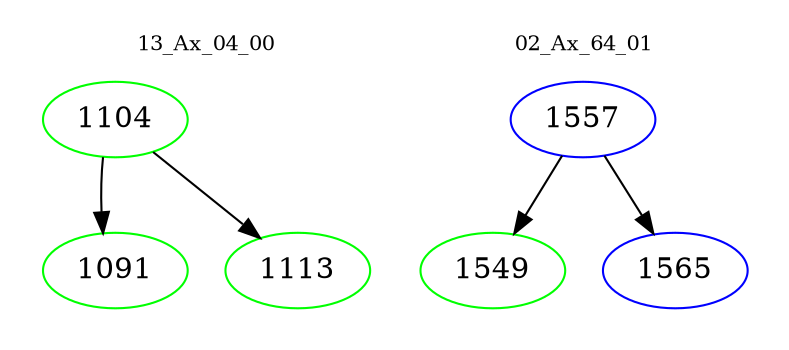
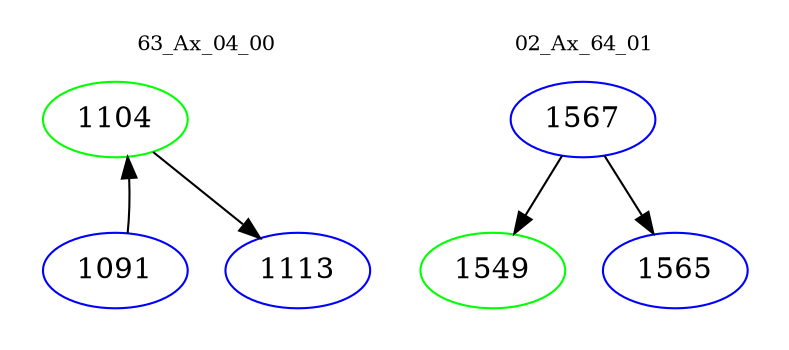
cluster "13_Ax_04_00": label "13_Ax_04_00" -> "63_Ax_04_00"
node "1557": label "1557" -> "1567"
edge "1104" -> "1091": reversed
node "1091": color green -> blue
node "1113": color green -> blue
